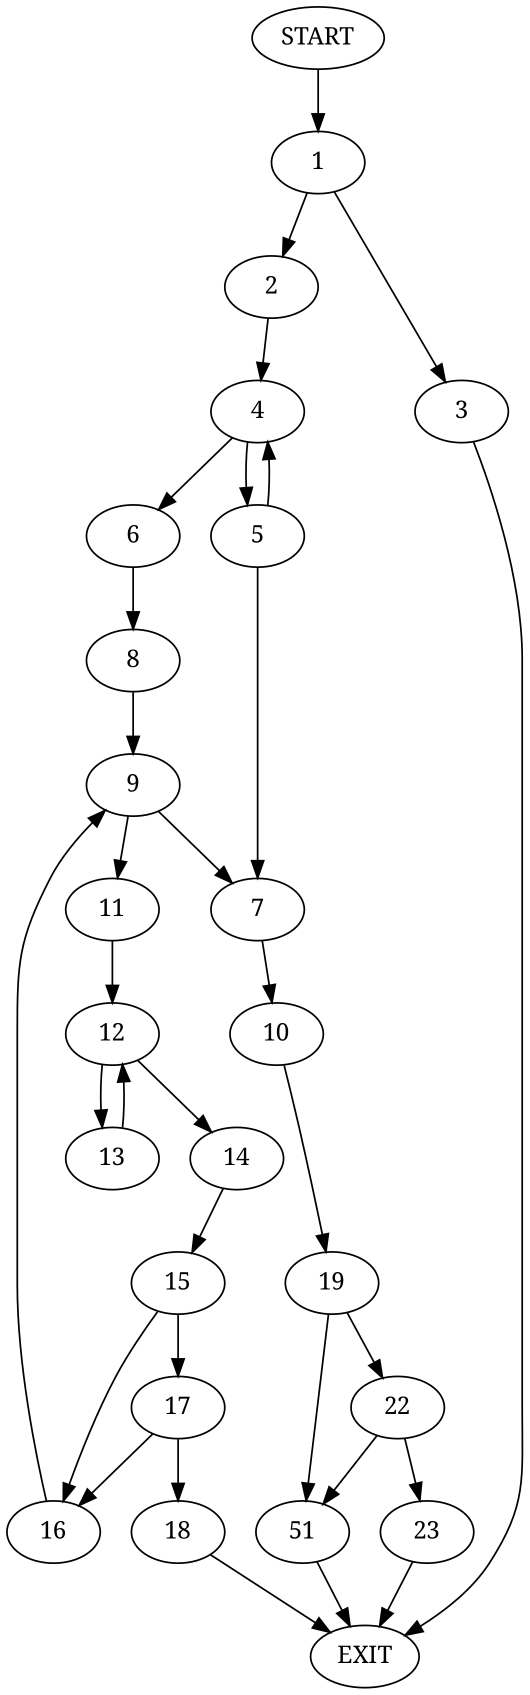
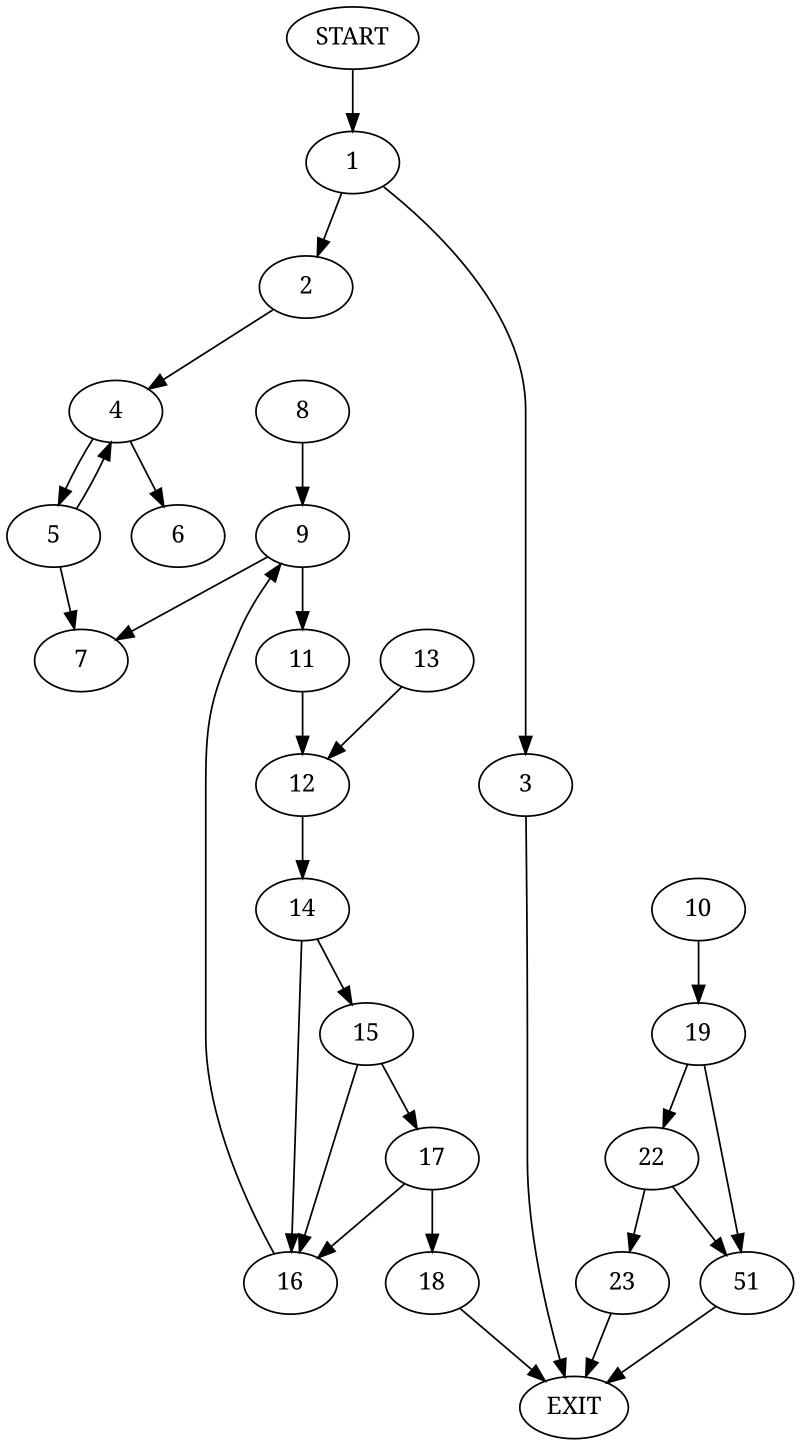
edge "6" -> "8": removed
edge "7" -> "10": removed
edge "12" -> "13": removed
edge "14" -> "16": added
